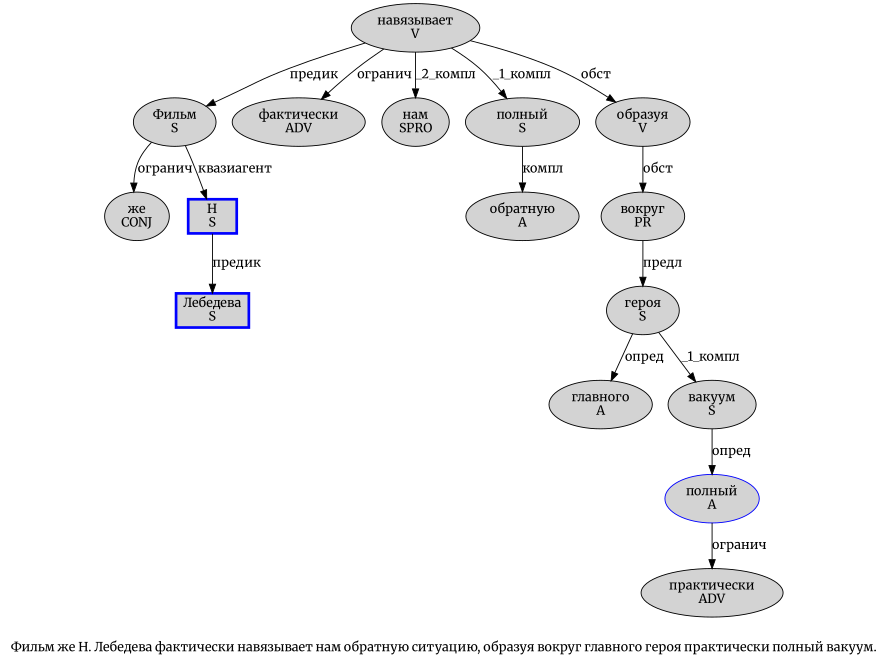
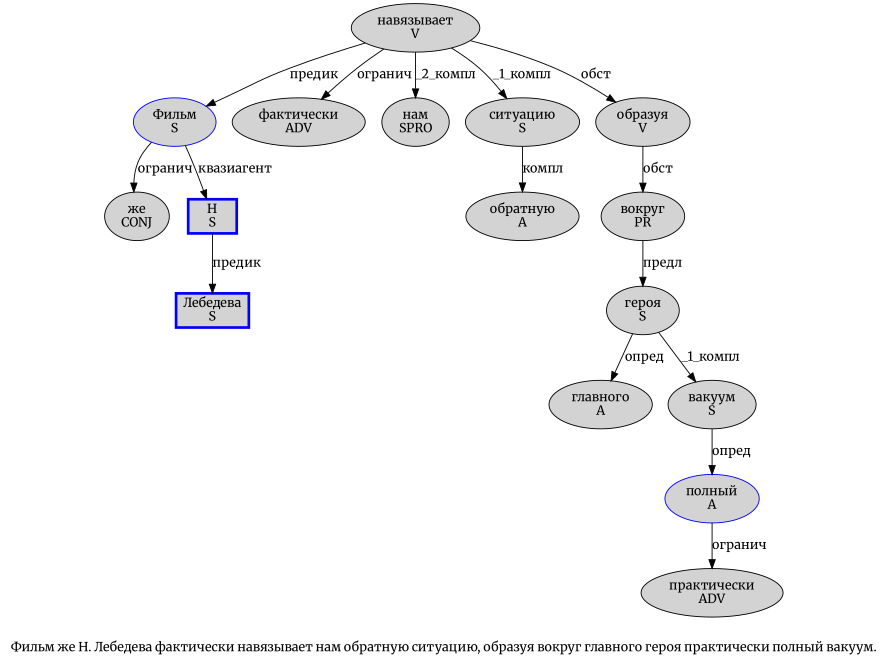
node "Фильм S": color black -> blue
node "полный S": label "полный S" -> "ситуацию S"
